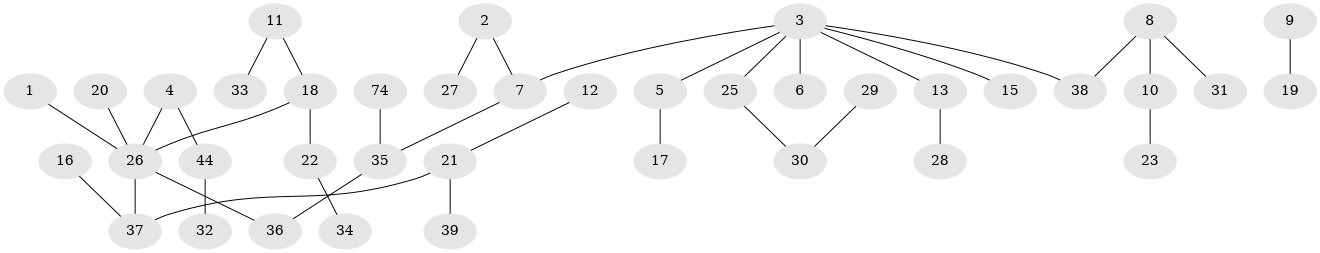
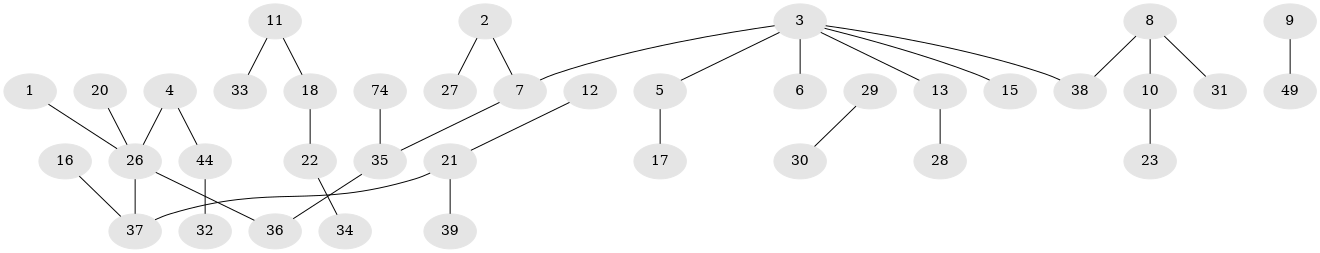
node "25": removed
node "19": label "19" -> "49"
edge "18" -- "26": removed
